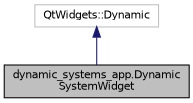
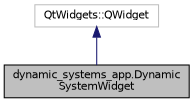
node "QtWidgets::Dynamic": label "QtWidgets::Dynamic" -> "QtWidgets::QWidget"
